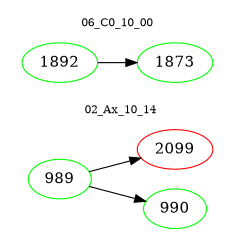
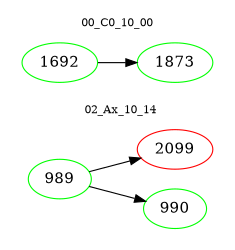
cluster "06_C0_10_00": label "06_C0_10_00" -> "00_C0_10_00"
node "1892": label "1892" -> "1692"
